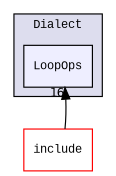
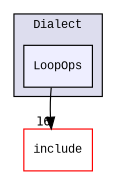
edge "include" -> "LoopOps": reversed
